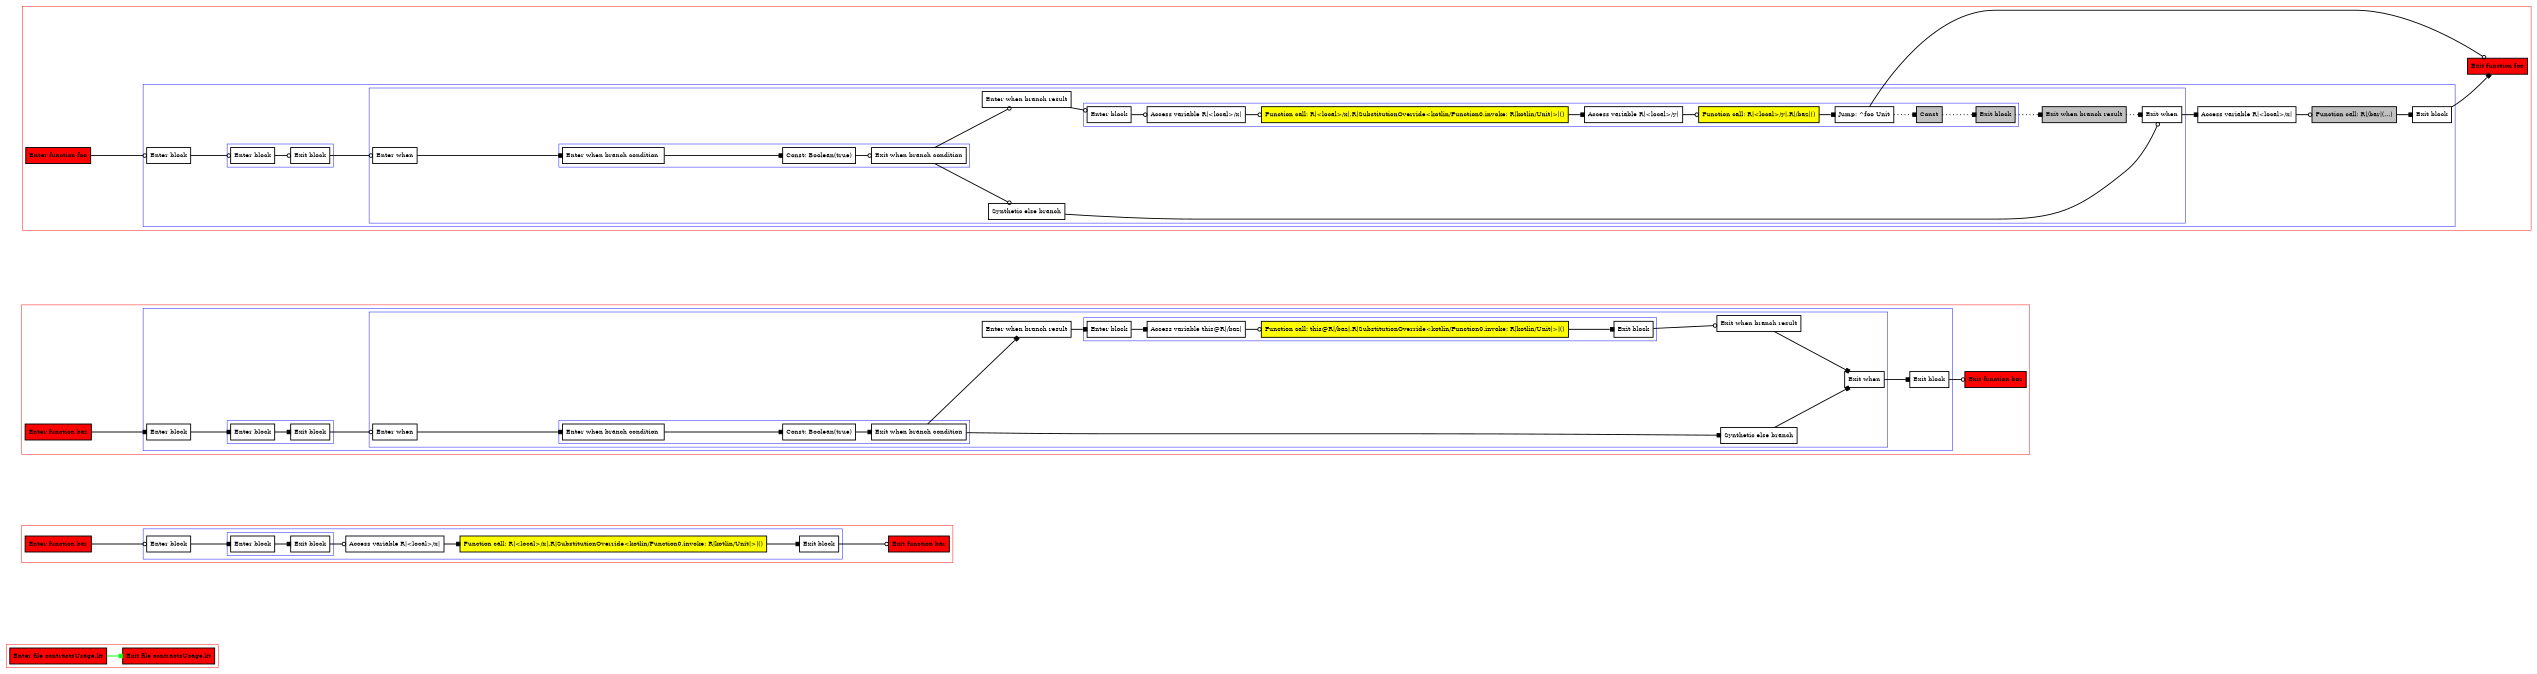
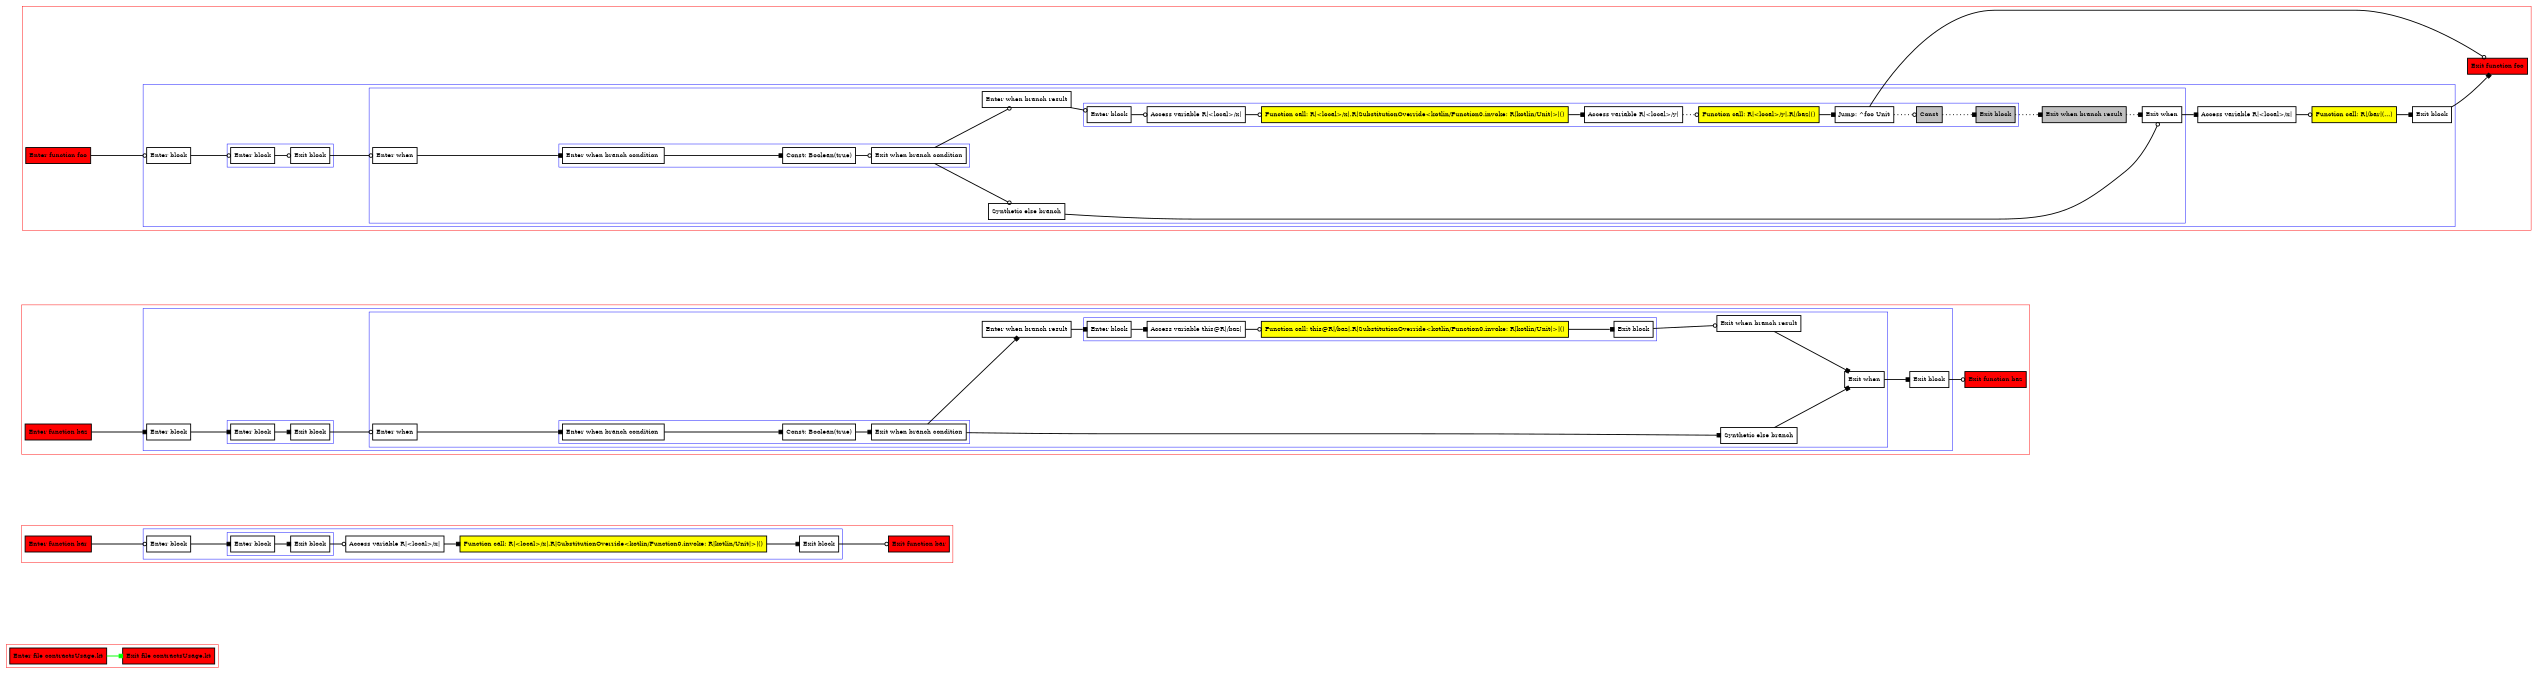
edge "Access variable R|<local>/y|" -> "Function call: R|<local>/y|.R|/baz|()": style solid -> dotted
edge "Jump: ^foo Unit" -> "Const": arrowhead box -> odot
node "Function call: R|/bar|(...)": fillcolor gray -> yellow
